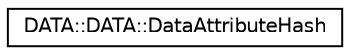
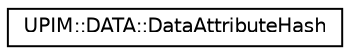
node "DATA::DATA::DataAttributeHash": label "DATA::DATA::DataAttributeHash" -> "UPIM::DATA::DataAttributeHash"
